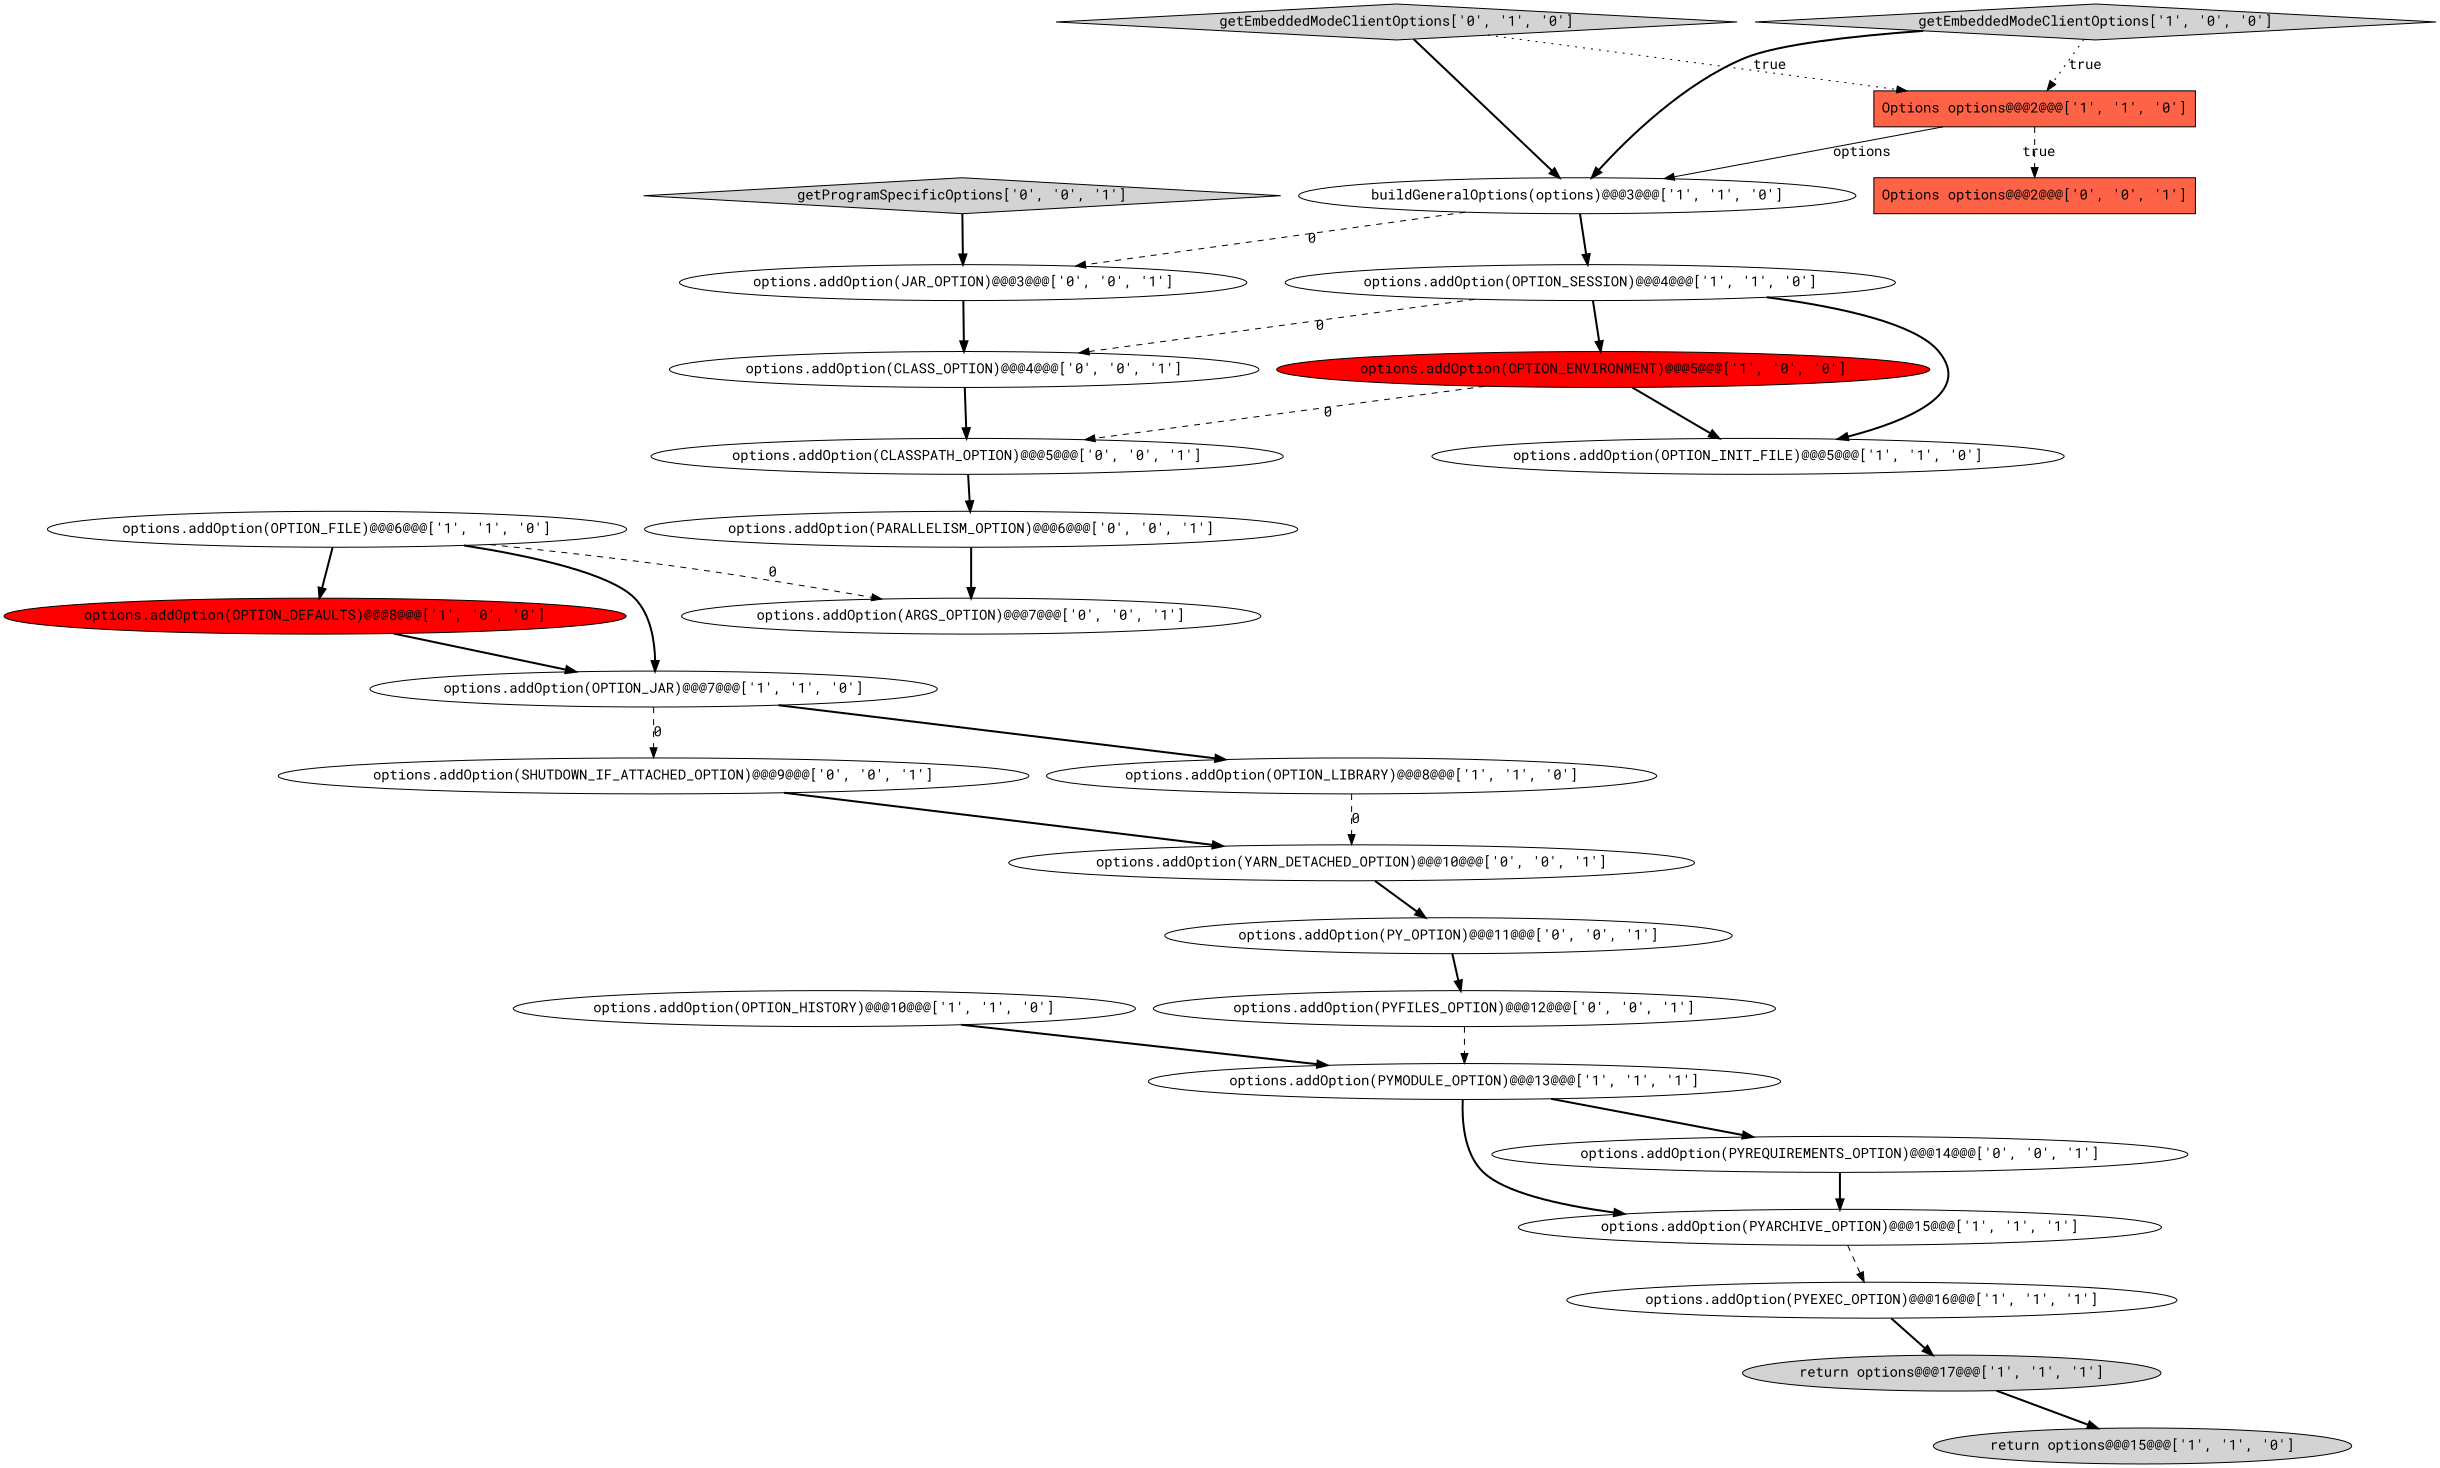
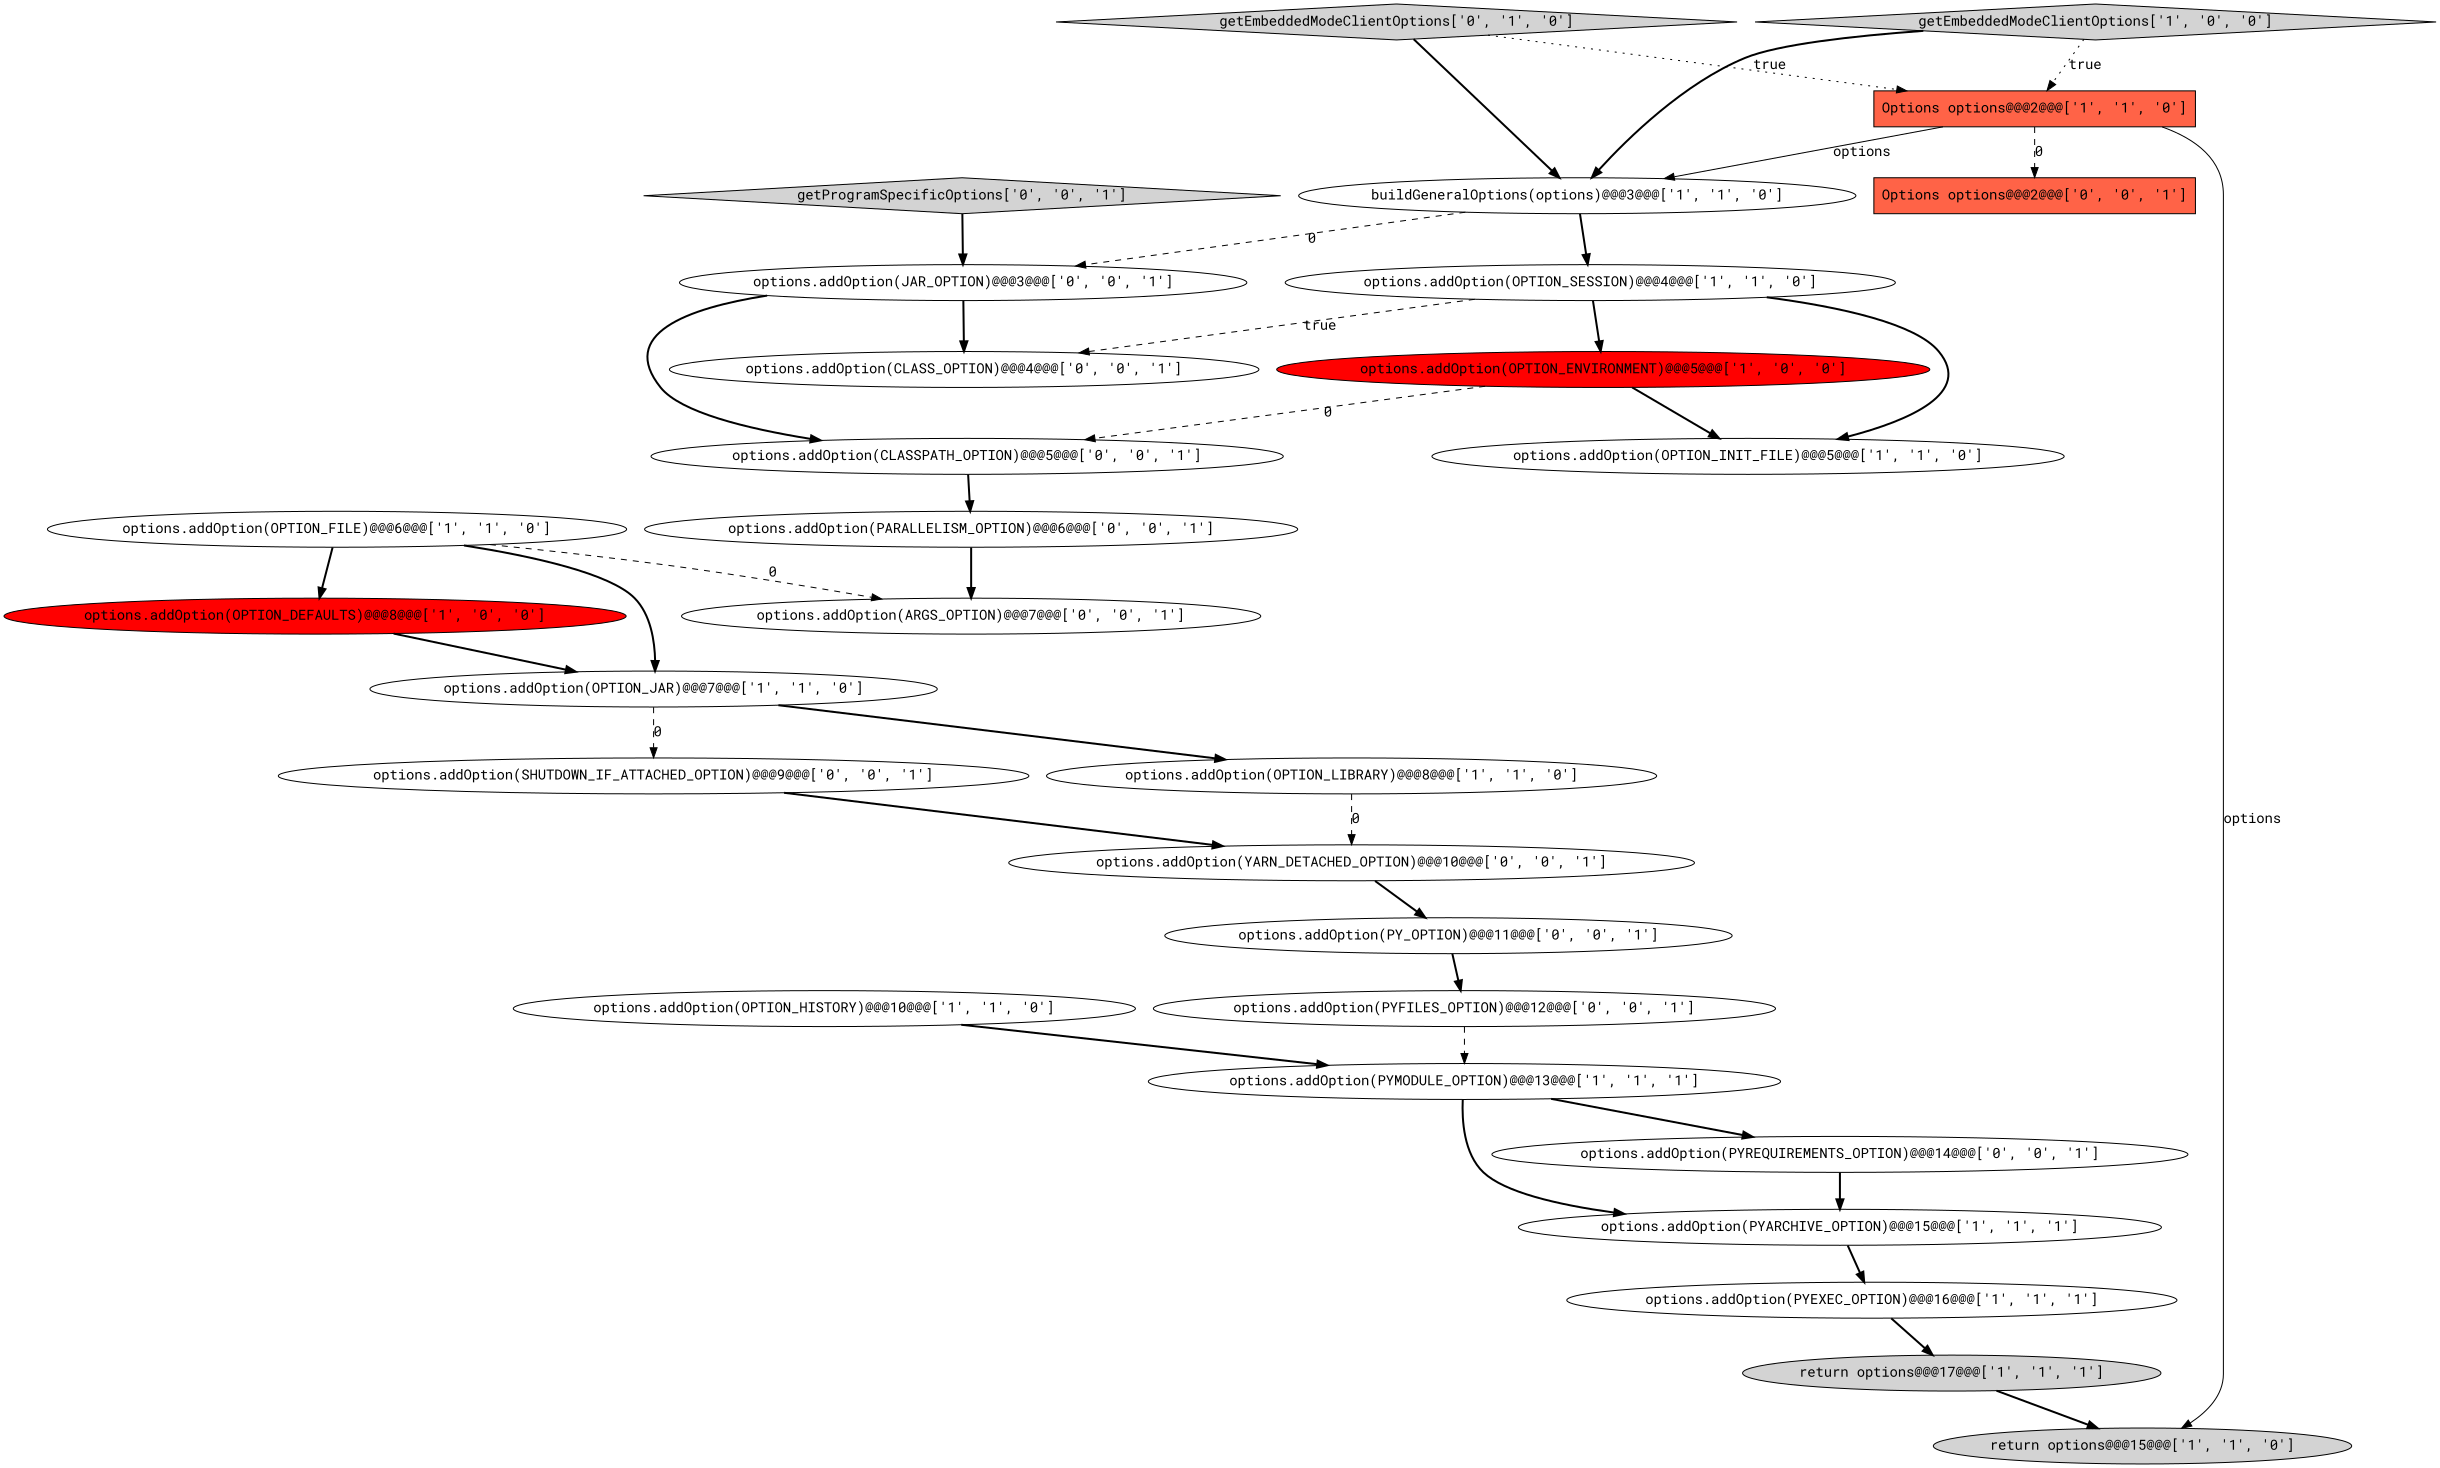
edge "Options options@@@2@@@['1', '1', '0']" -> "Options options@@@2@@@['0', '0', '1']": label "true" -> "0"
edge "options.addOption(OPTION_SESSION)@@@4@@@['1', '1', '0']" -> "options.addOption(CLASS_OPTION)@@@4@@@['0', '0', '1']": label "0" -> "true"
edge "options.addOption(CLASS_OPTION)@@@4@@@['0', '0', '1']" -> "options.addOption(CLASSPATH_OPTION)@@@5@@@['0', '0', '1']": now "options.addOption(JAR_OPTION)@@@3@@@['0', '0', '1']" -> "options.addOption(CLASSPATH_OPTION)@@@5@@@['0', '0', '1']"
edge "Options options@@@2@@@['1', '1', '0']" -> "return options@@@15@@@['1', '1', '0']": added, label "options"
edge "options.addOption(PYARCHIVE_OPTION)@@@15@@@['1', '1', '1']" -> "options.addOption(PYEXEC_OPTION)@@@16@@@['1', '1', '1']": style dashed -> bold
